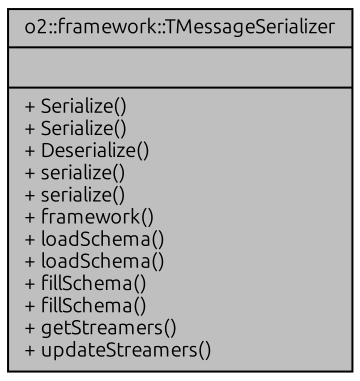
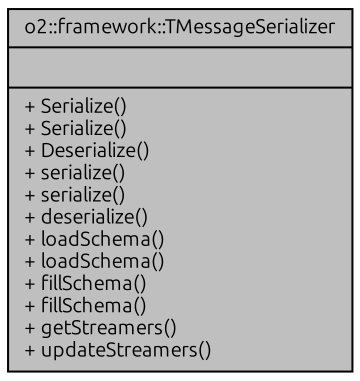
node "o2::framework::TMessageSerializer": text "+ framework()" -> "+ deserialize()"
